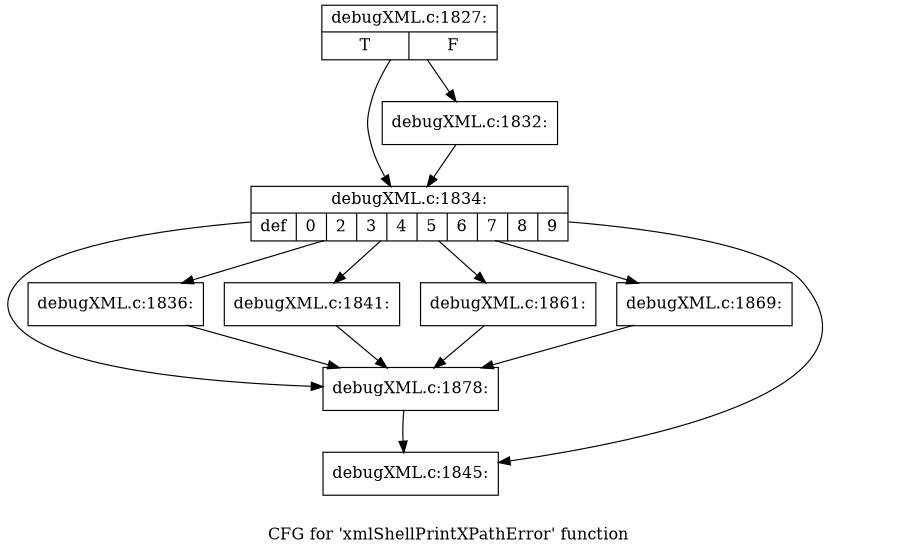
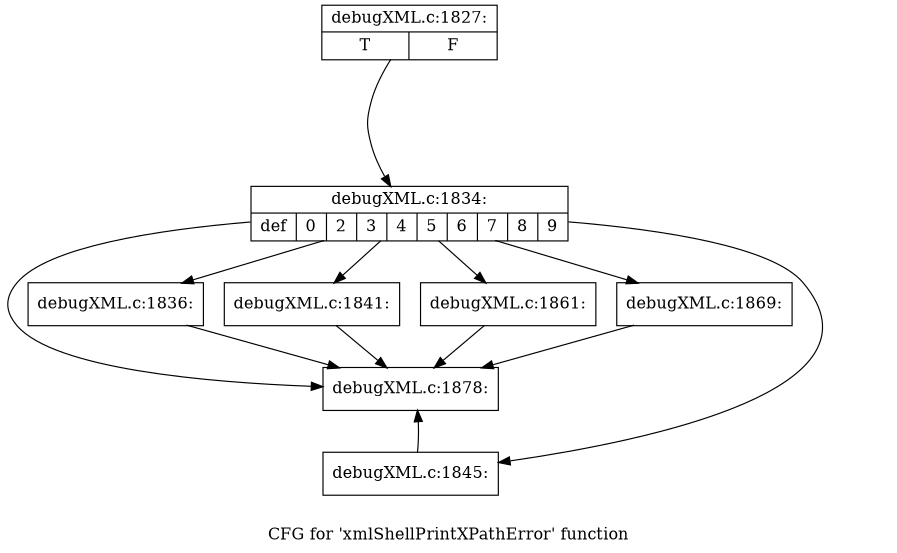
node "debugXML.c:1832:": removed
edge "debugXML.c:1878:" -> "debugXML.c:1845:": reversed
